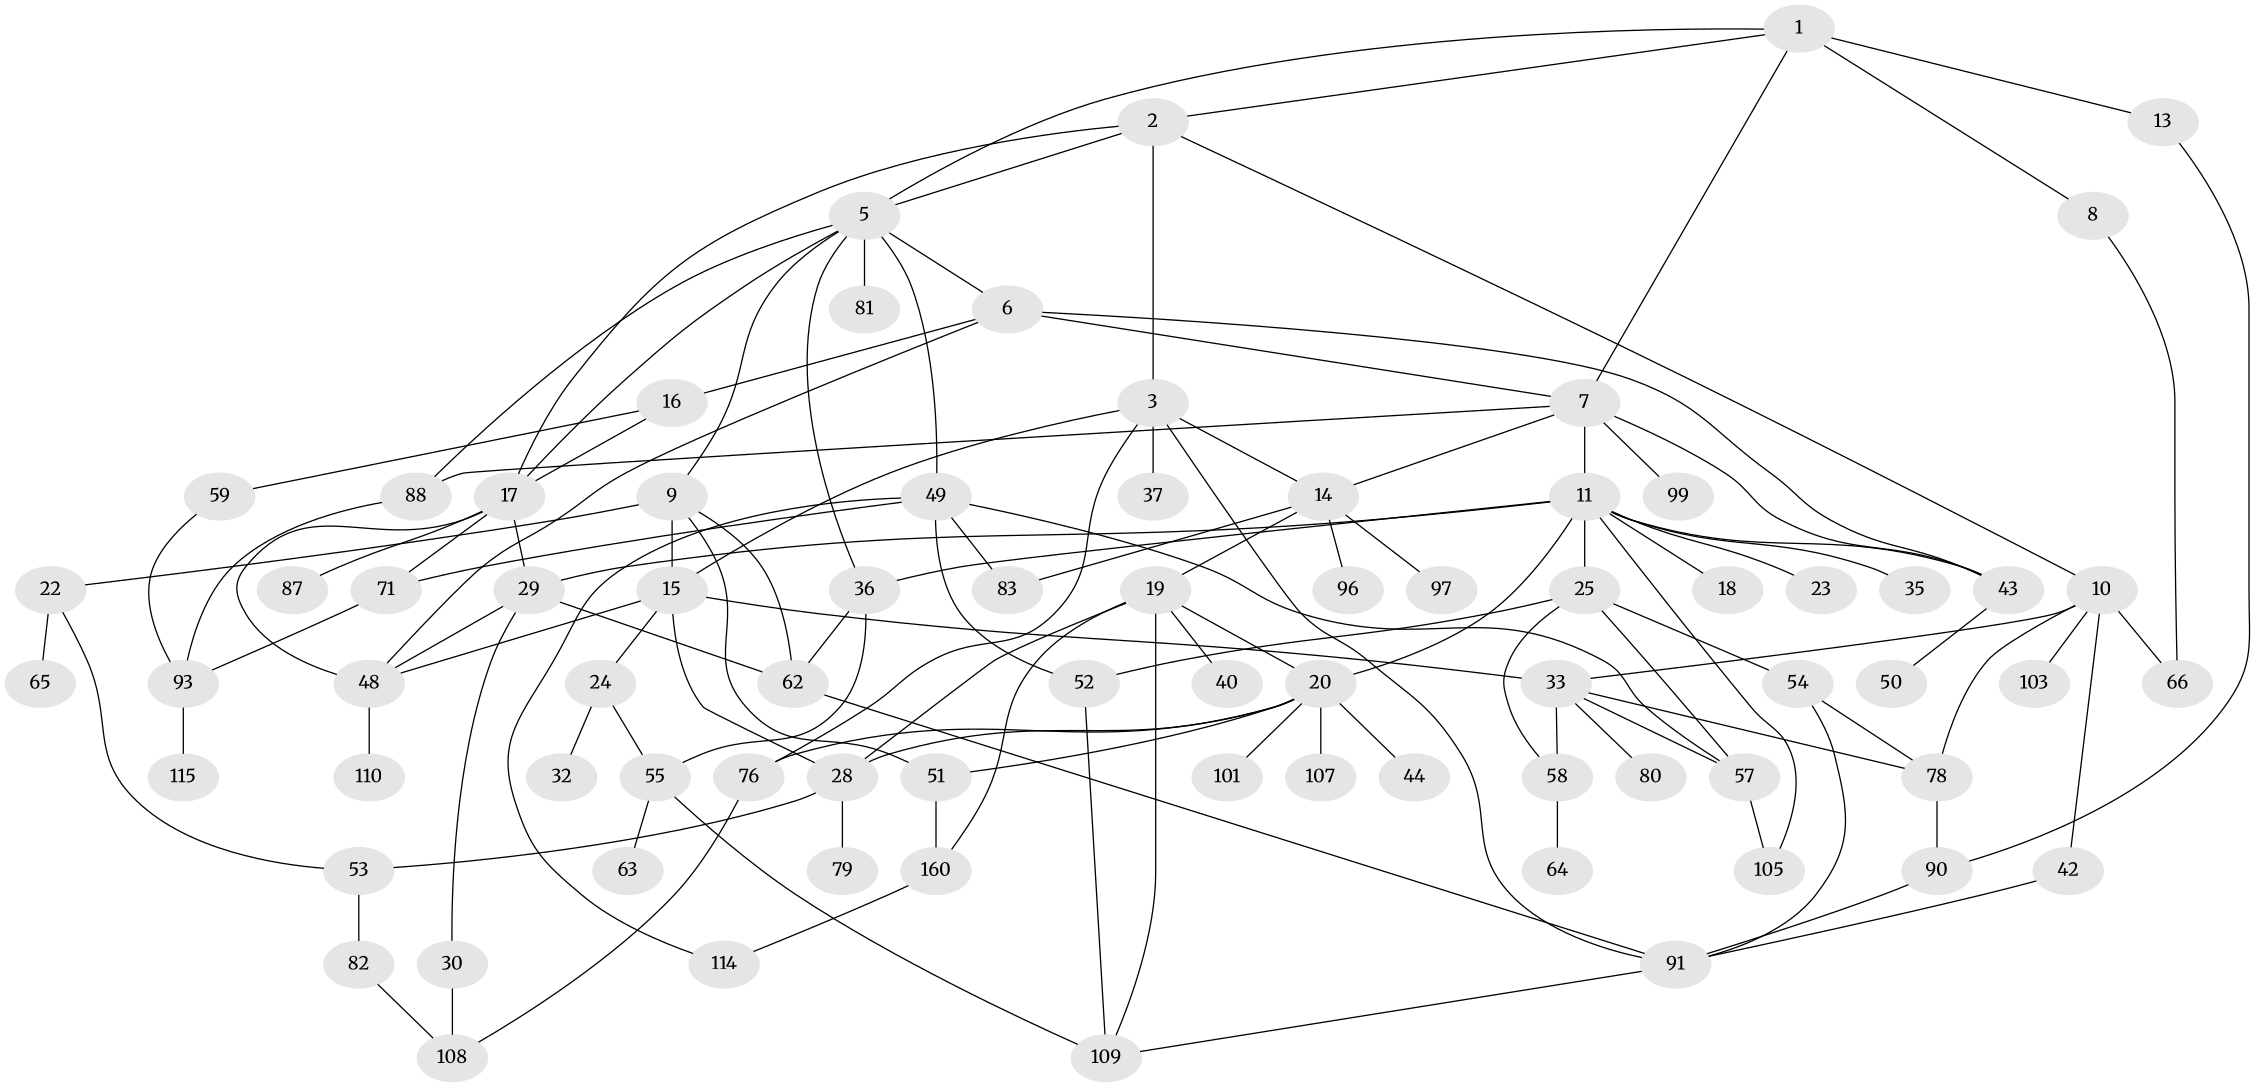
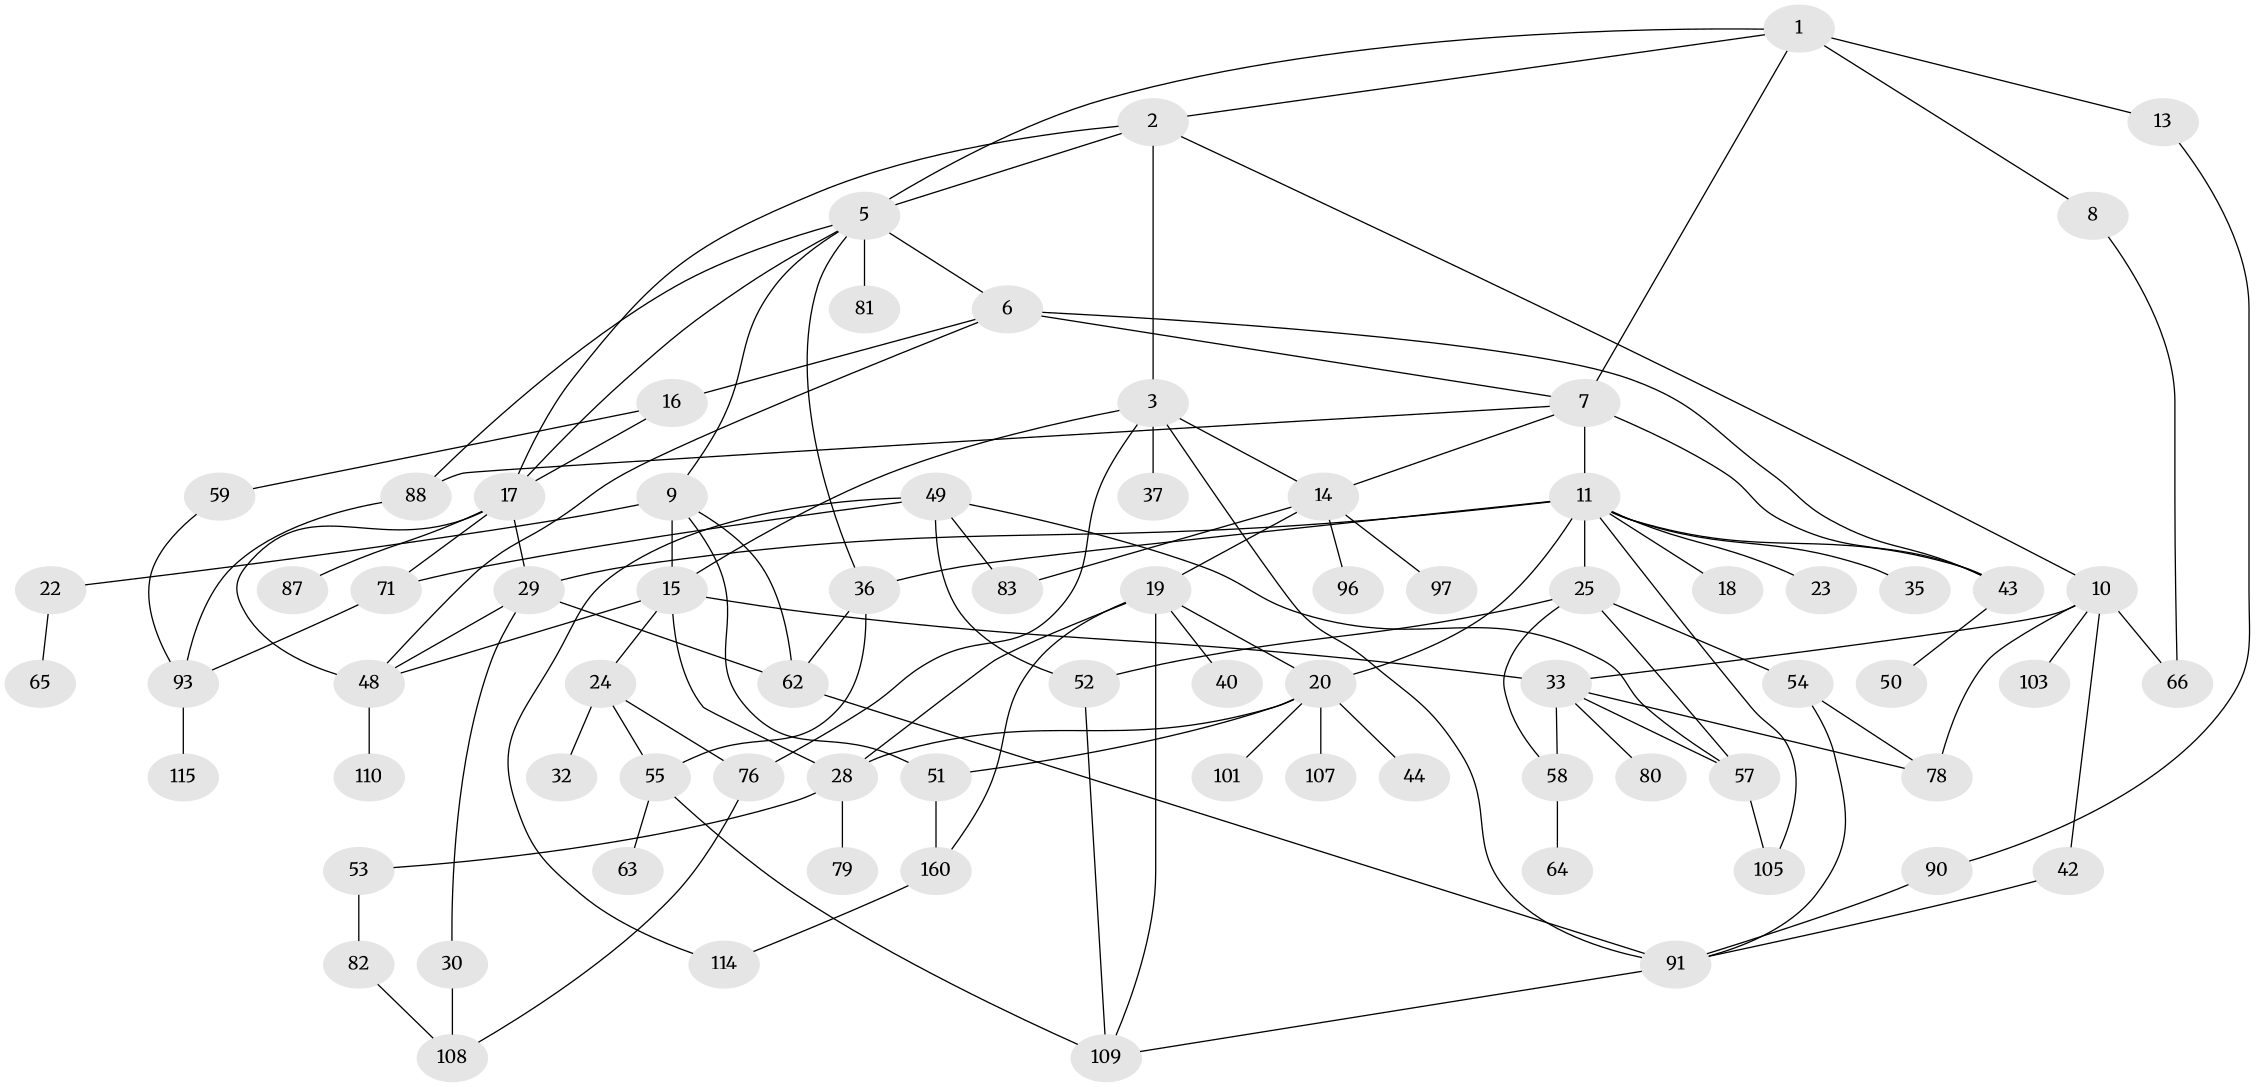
edge "5" -- "49": removed
node "99": removed
edge "20" -- "76": now "24" -- "76"
edge "22" -- "53": removed
edge "78" -- "90": removed
